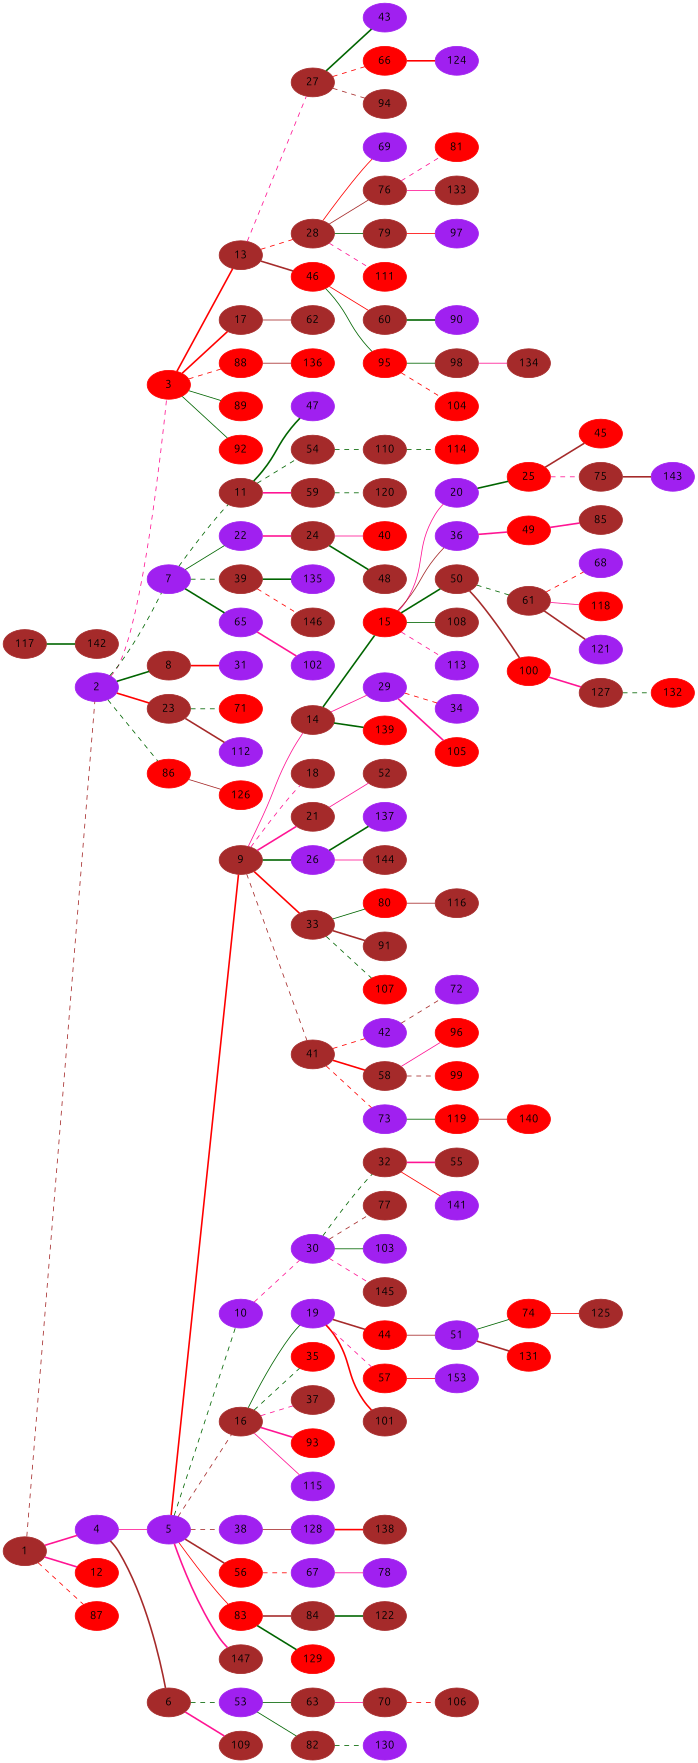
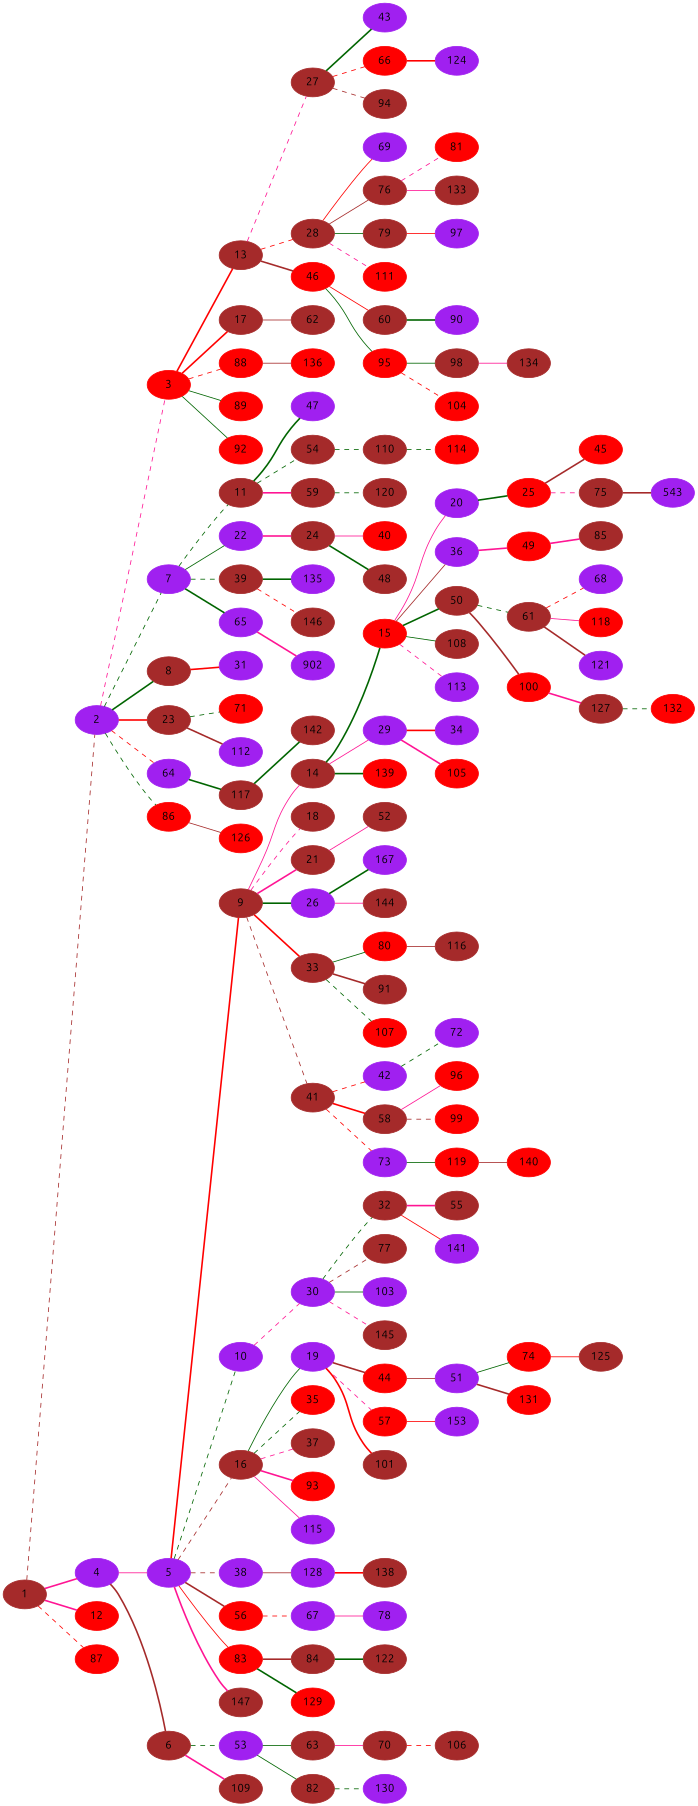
node "143": label "143" -> "543"
node "102": label "102" -> "902"
edge "29" -- "34": style dashed -> bold
node "64": added
node "137": label "137" -> "167"
edge "72" -- "42": color brown -> darkgreen
